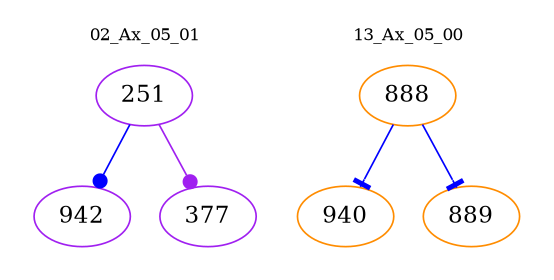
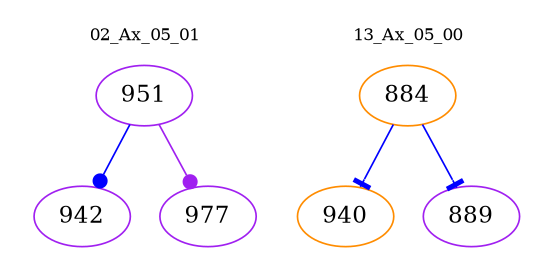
node "251": label "251" -> "951"
node "888": label "888" -> "884"
node "377": label "377" -> "977"
node "889": color darkorange -> purple
